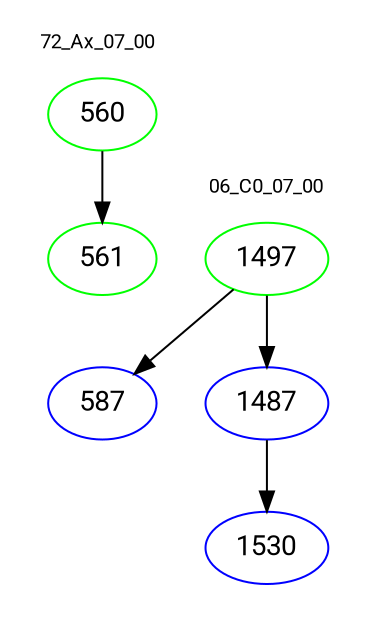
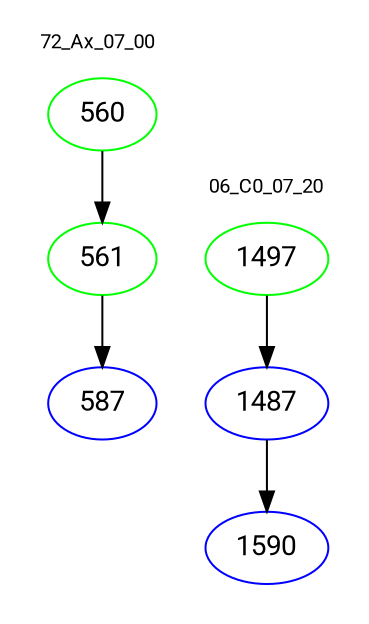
cluster "06_C0_07_00": label "06_C0_07_00" -> "06_C0_07_20"
edge "1497" -> "587": now "561" -> "587"
node "1530": label "1530" -> "1590"
